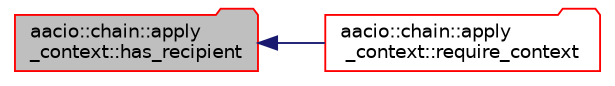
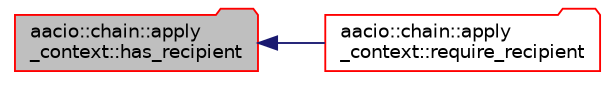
node "aacio::chain::apply _context::require_context": label "aacio::chain::apply _context::require_context" -> "aacio::chain::apply _context::require_recipient"
